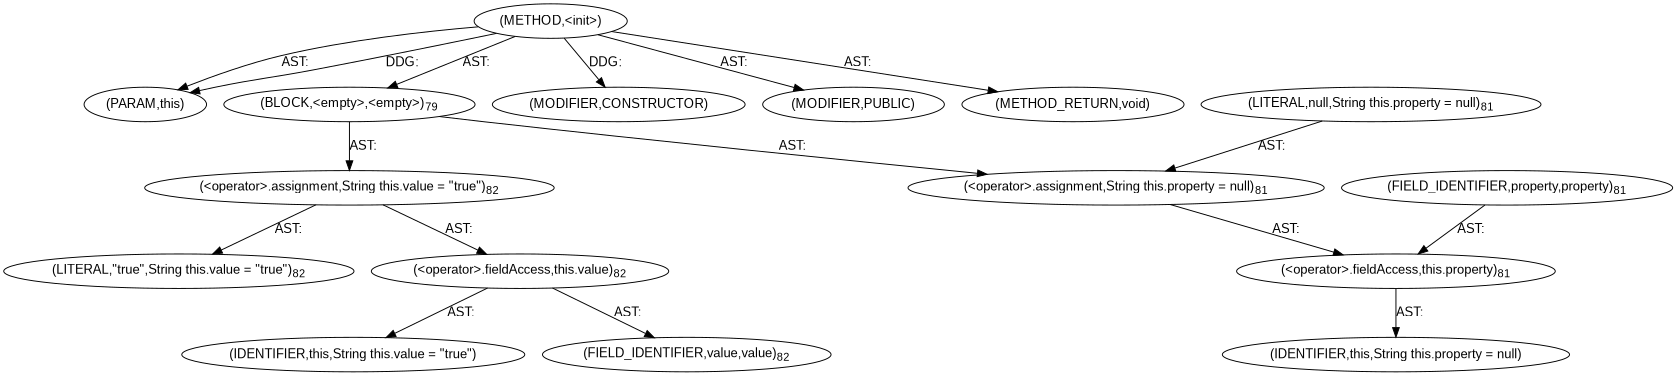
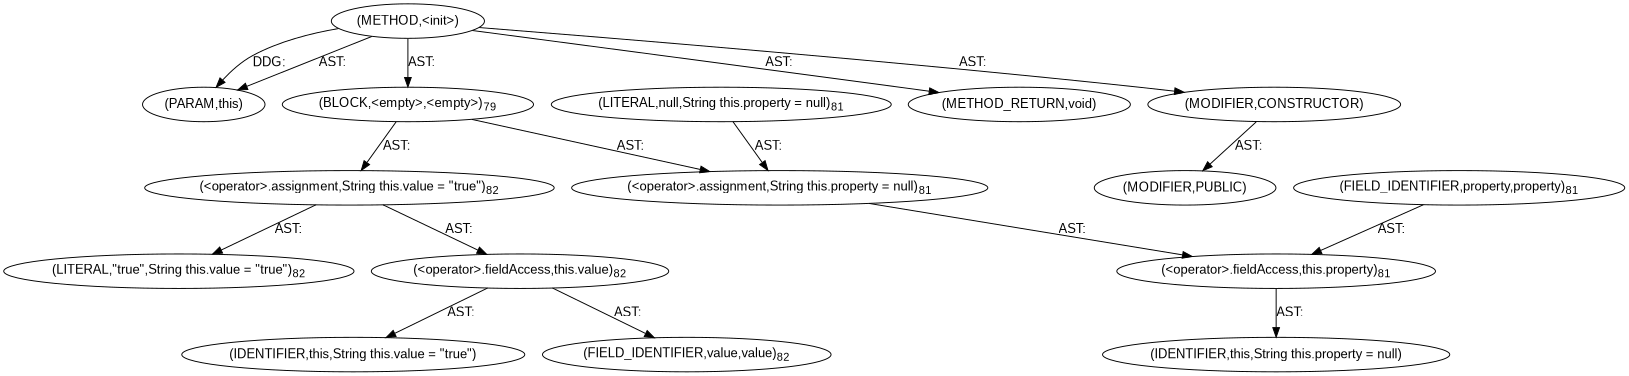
edge "(METHOD,<init>)" -> "(MODIFIER,PUBLIC)": now "(MODIFIER,CONSTRUCTOR)" -> "(MODIFIER,PUBLIC)"
edge "(METHOD,<init>)" -> "(MODIFIER,CONSTRUCTOR)": label "DDG: " -> "AST: "
